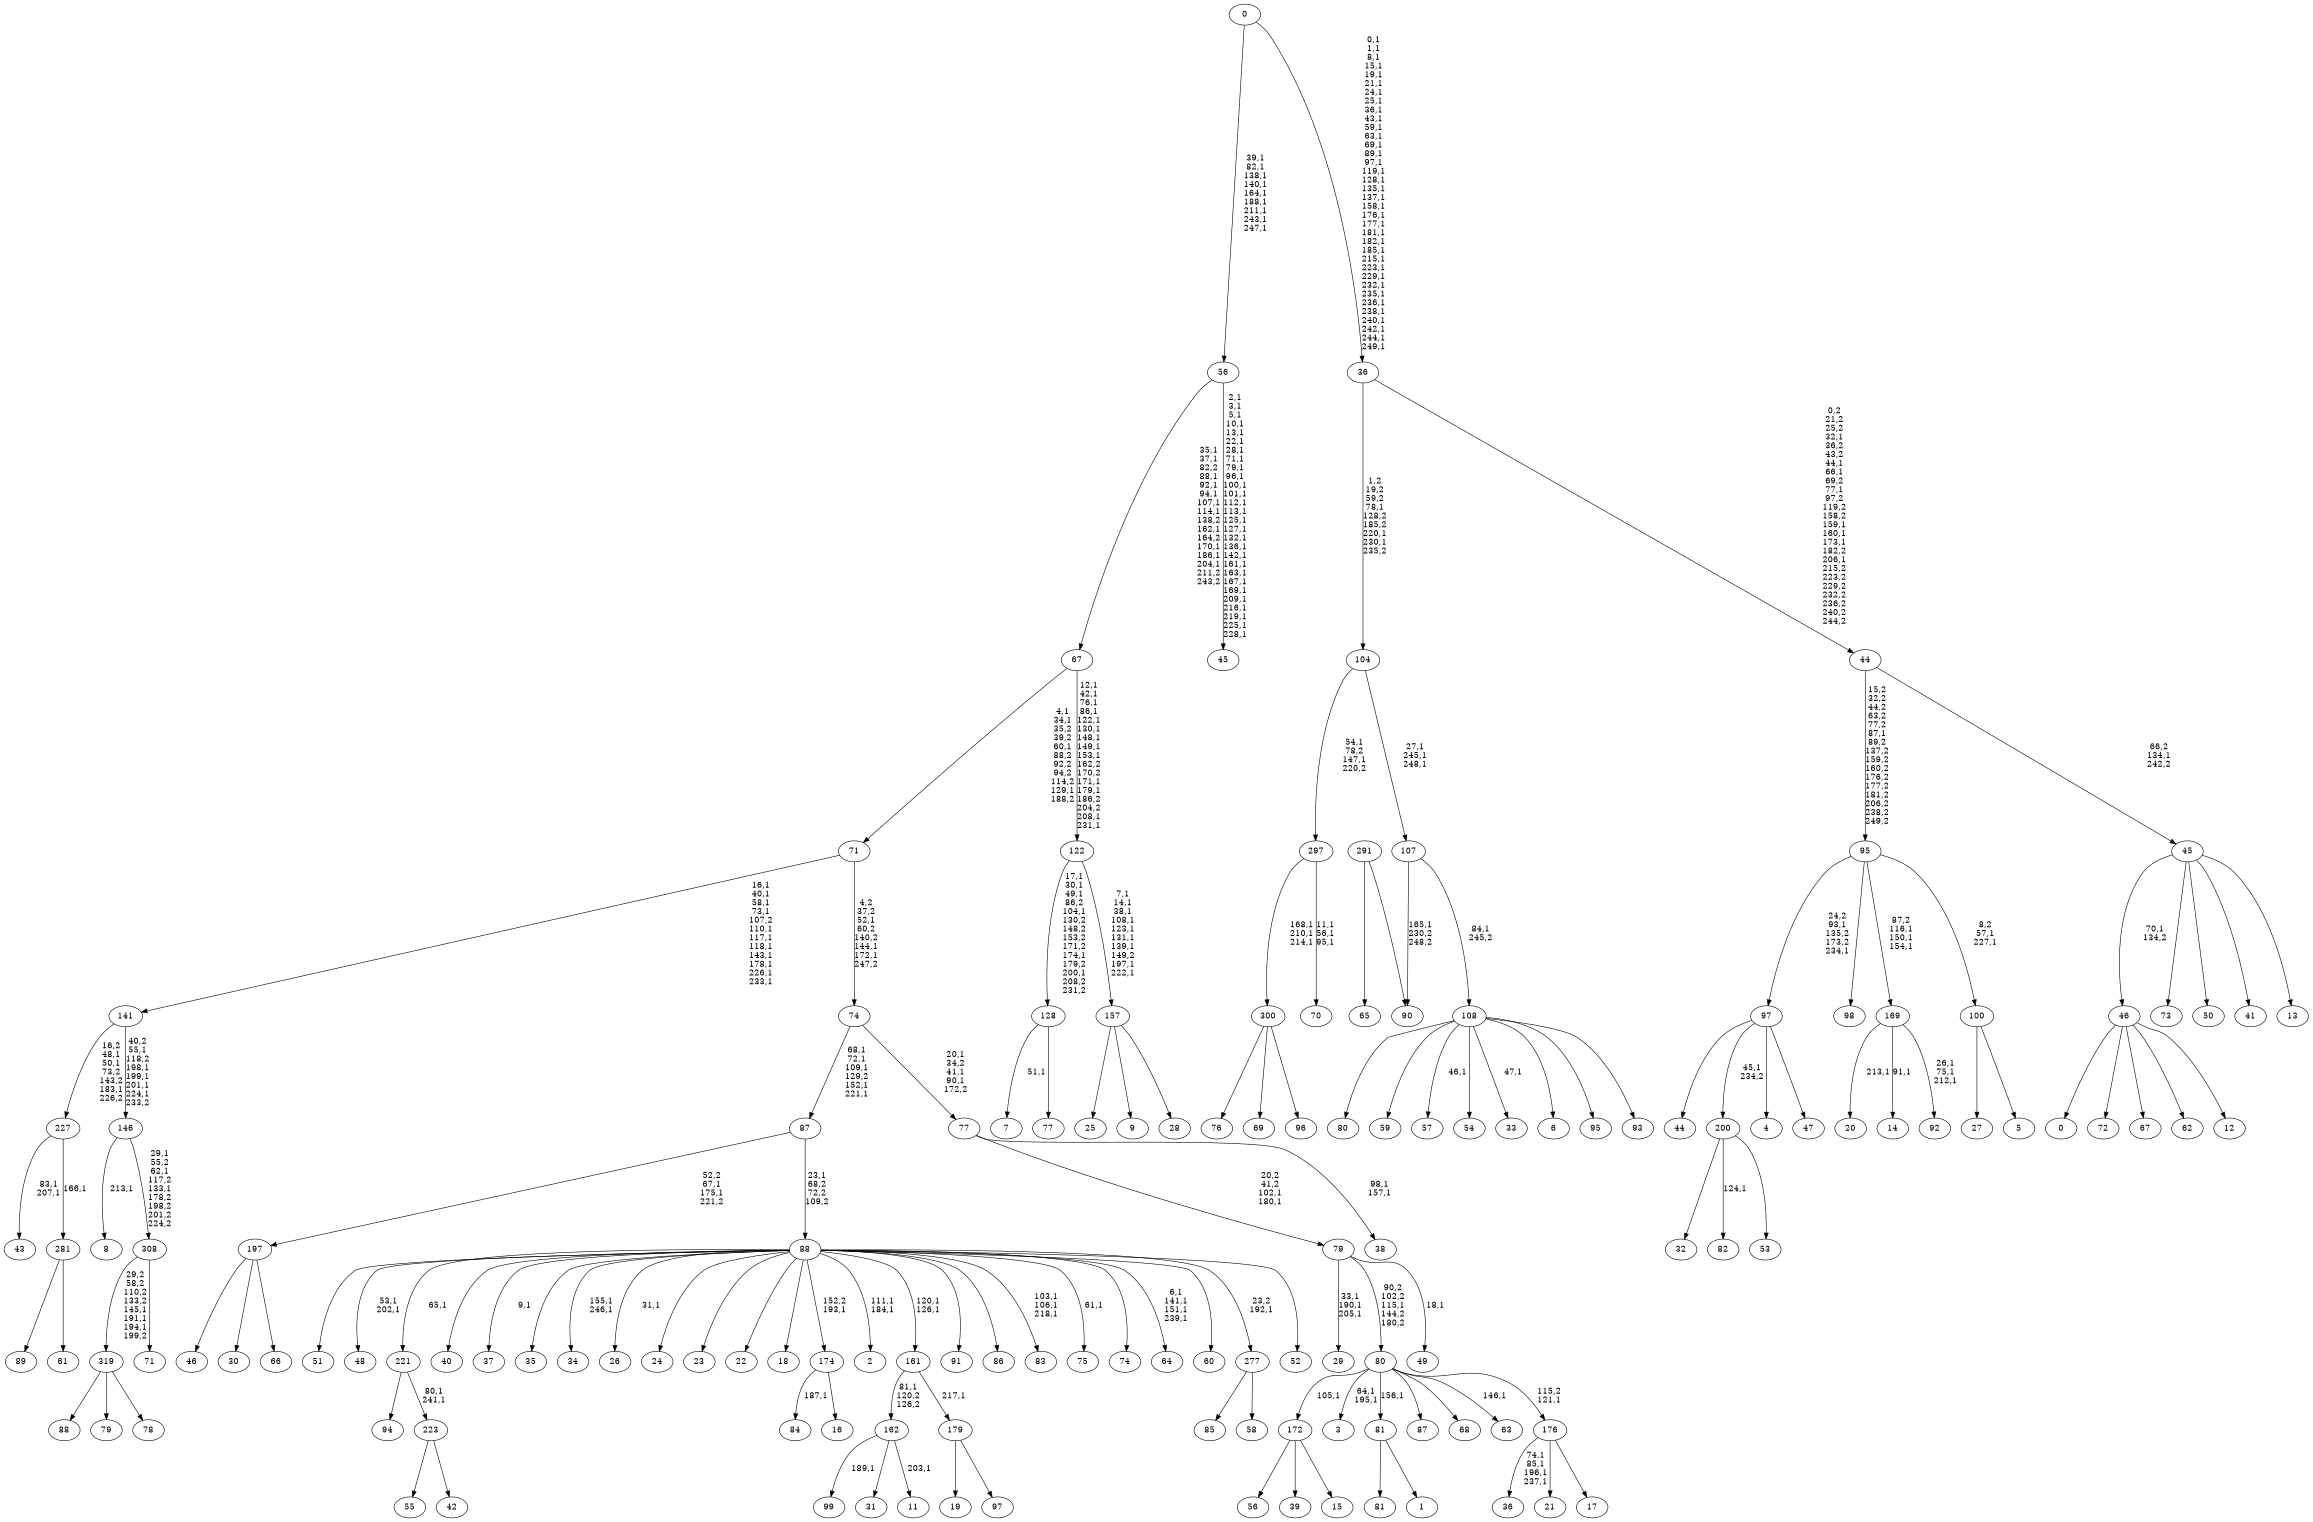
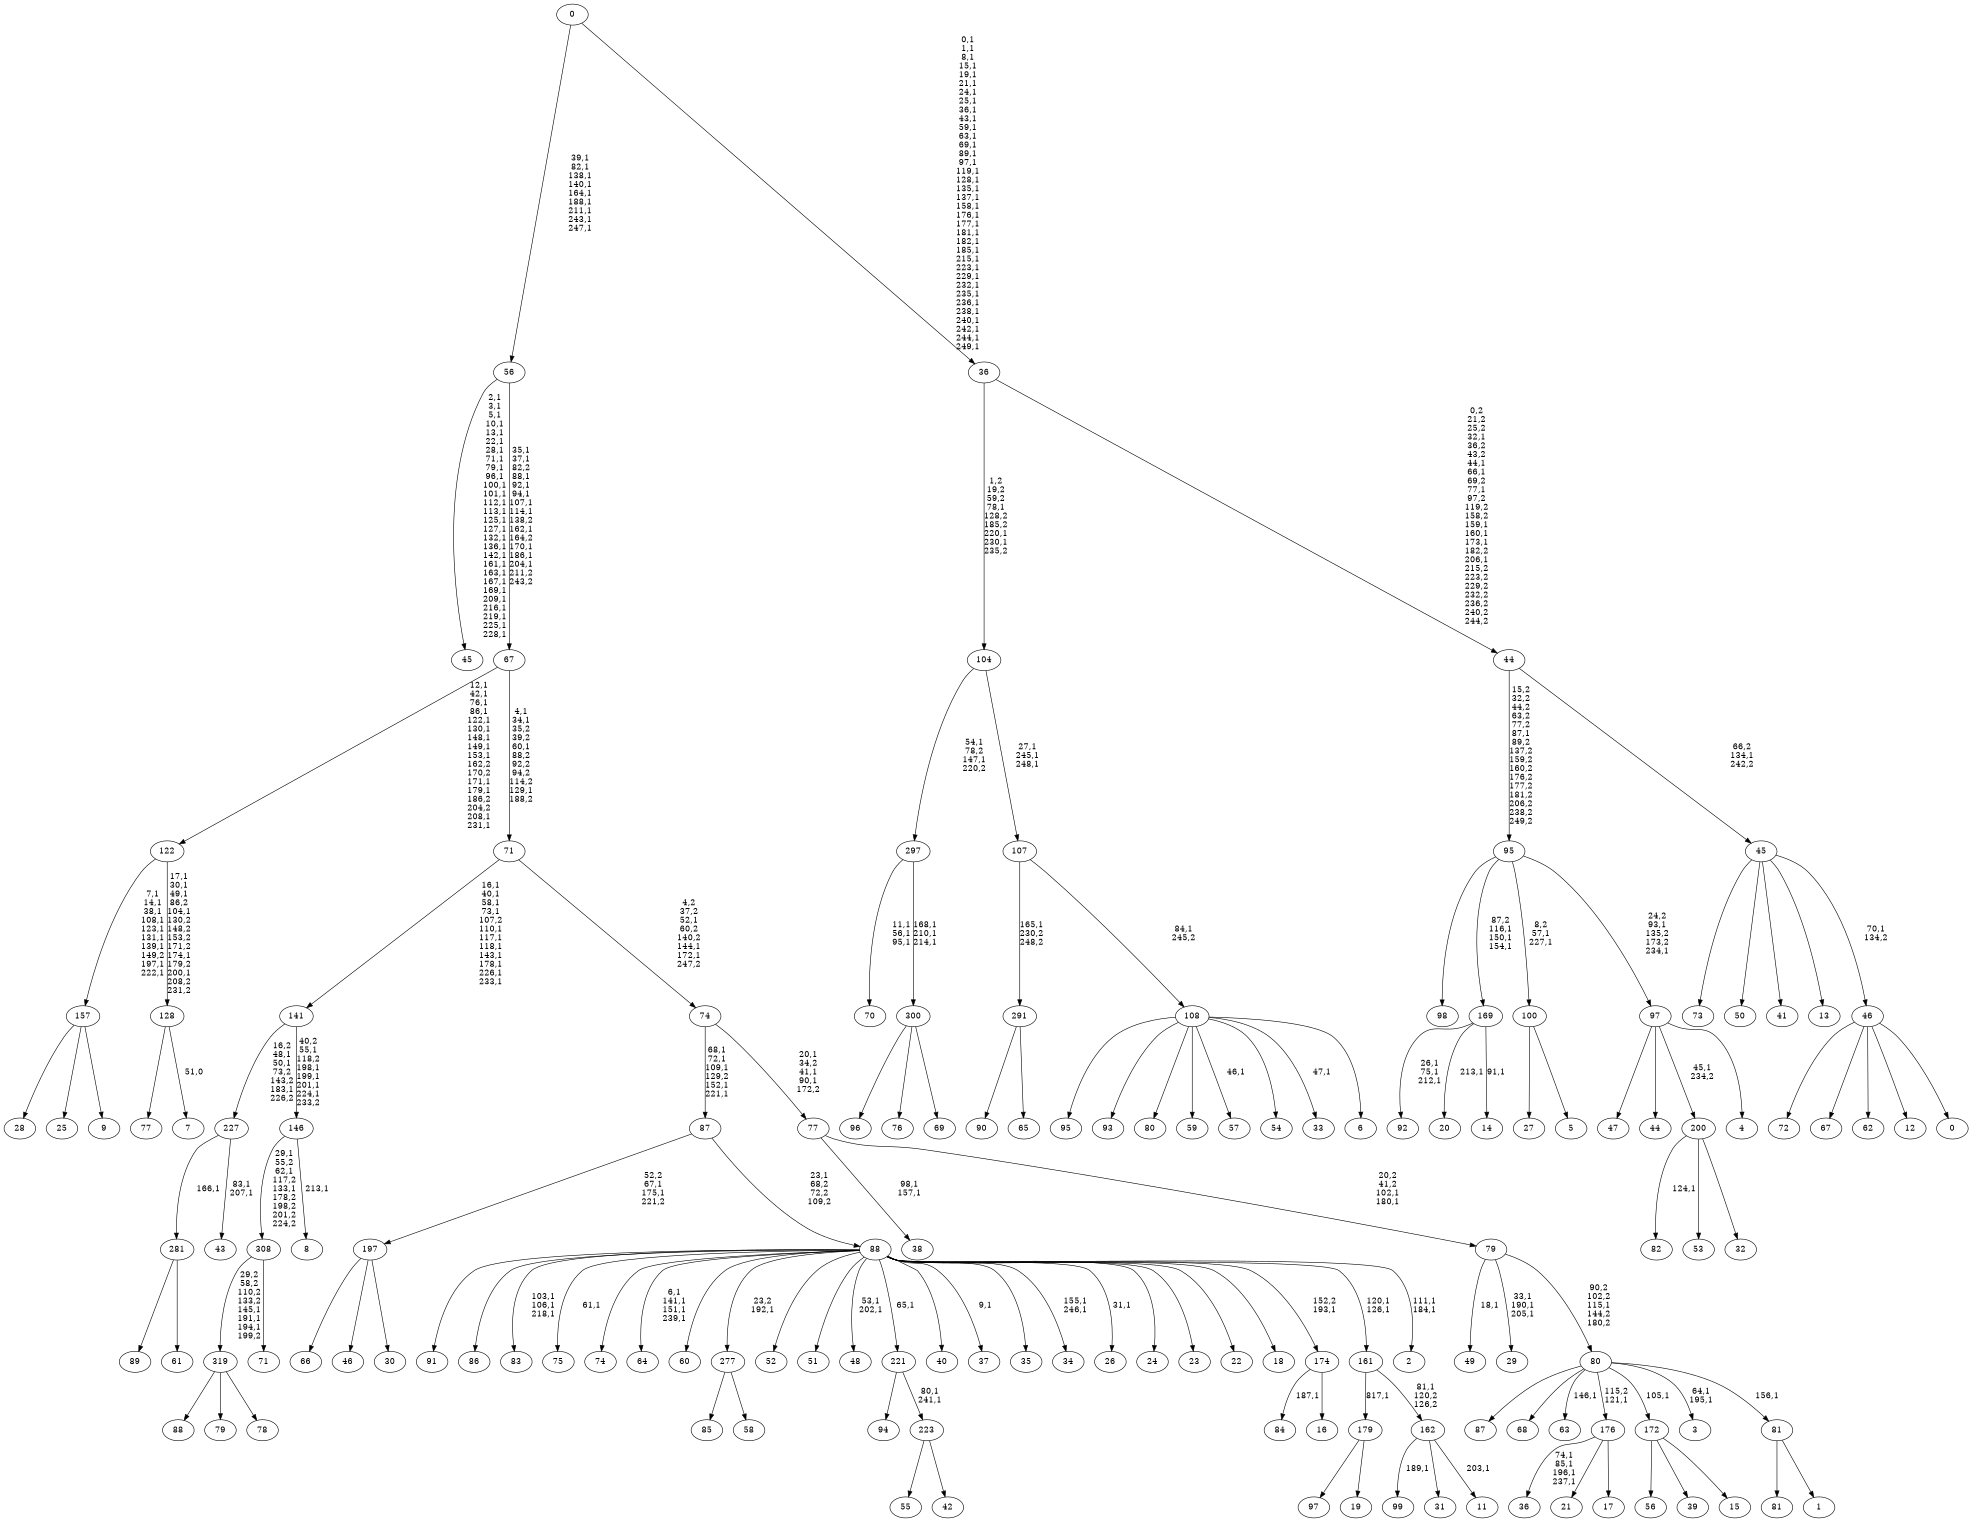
edge "107" -> "90": now "107" -> "291"
edge "128" -> "7": label "51,1" -> "51,0"
edge "161" -> "179": label "217,1" -> "817,1"
